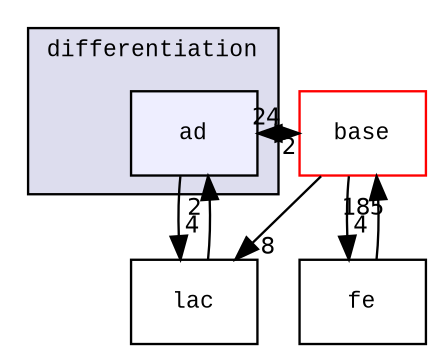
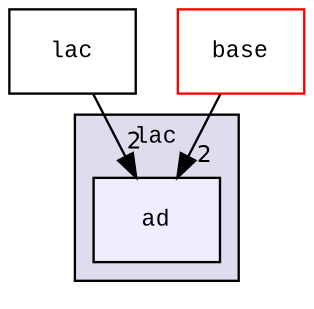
cluster "differentiation": label "differentiation" -> "lac"
edge "ad" -> "base": removed
edge "ad" -> "lac": removed
edge "base" -> "lac": removed
node "fe": removed
